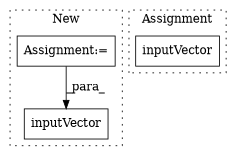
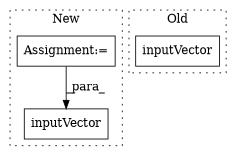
cluster "Assignment": label "Assignment" -> "Old"
